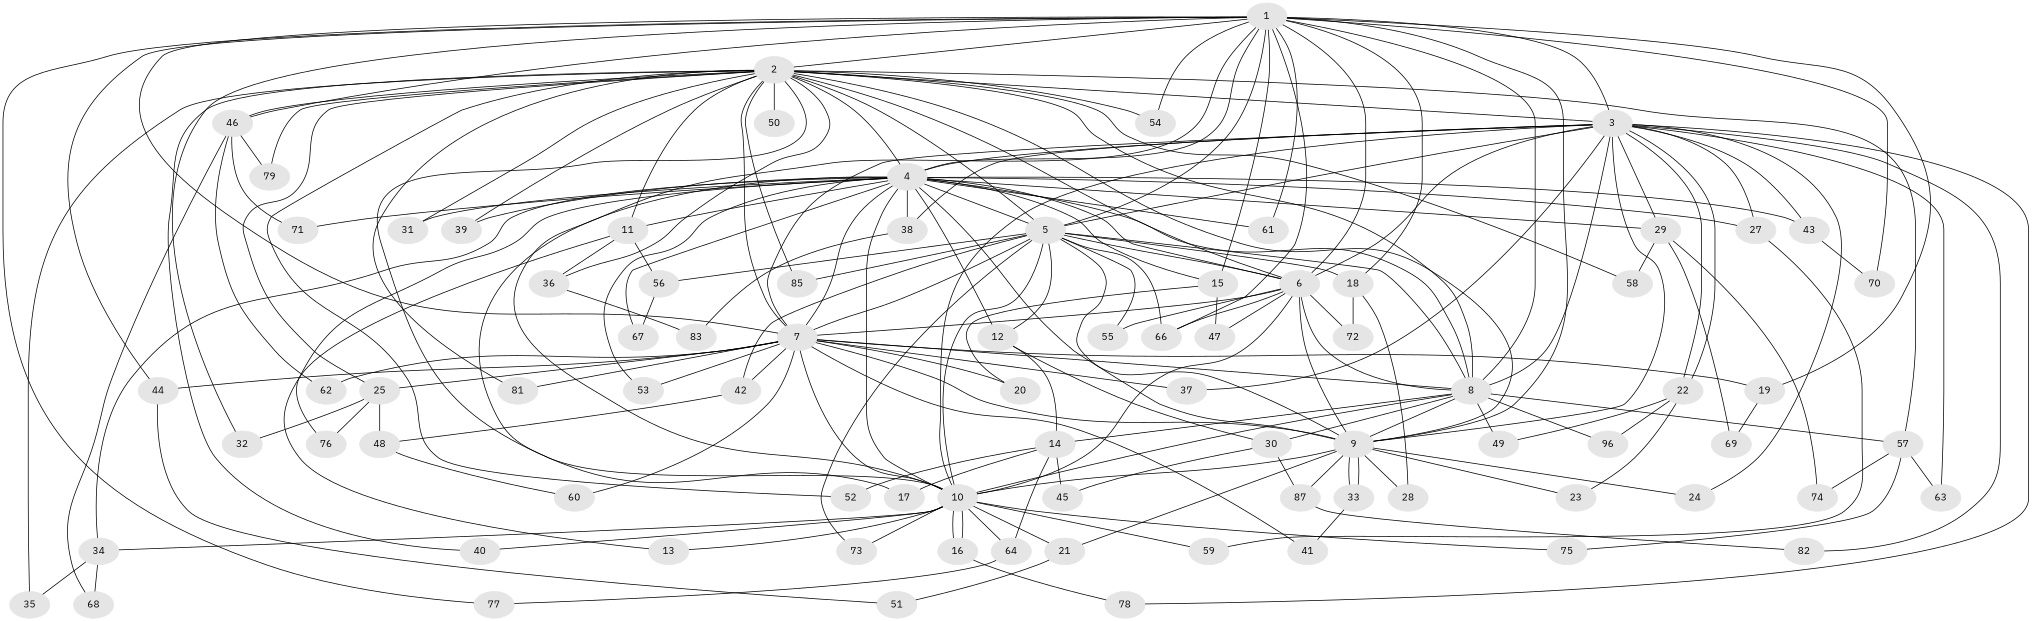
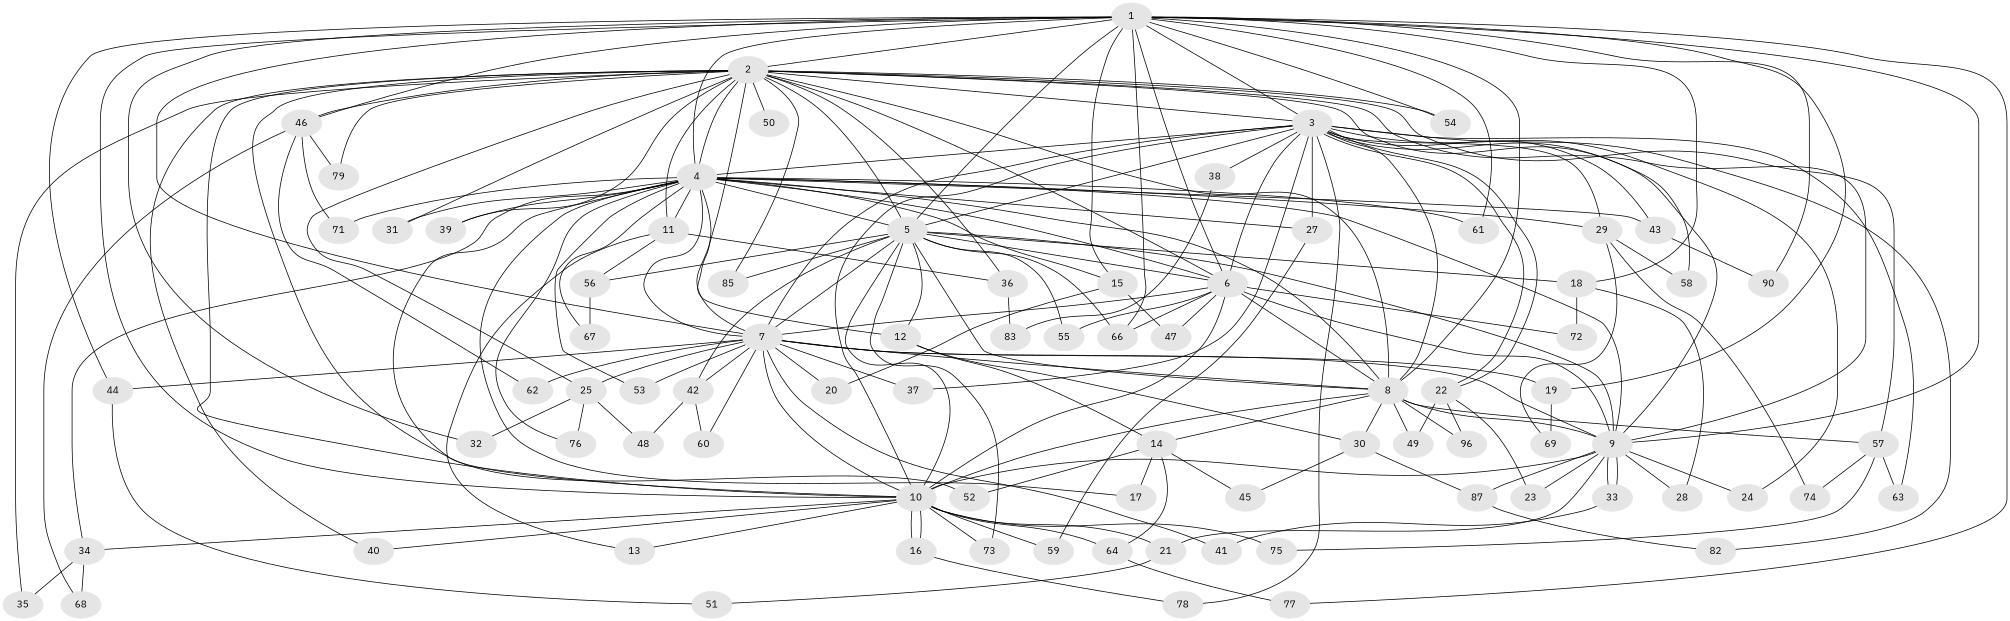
edge "4" -- "38": removed
node "70": label "70" -> "90"
node "81": removed
edge "48" -- "60": now "42" -- "60"
